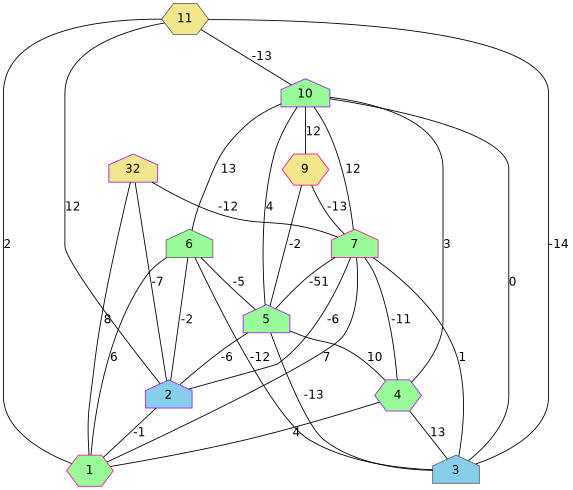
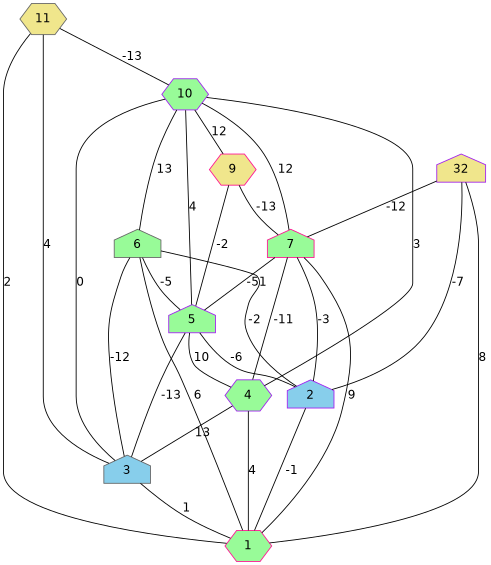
node "10": shape house -> hexagon
edge "11" -- "2": removed, label "12"
edge "11" -- "3": label "-14" -> "4"
edge "7" -- "2": label "-6" -> "-3"
edge "7" -- "3": now "1" -- "3"
edge "7" -- "1": label "7" -> "9"
